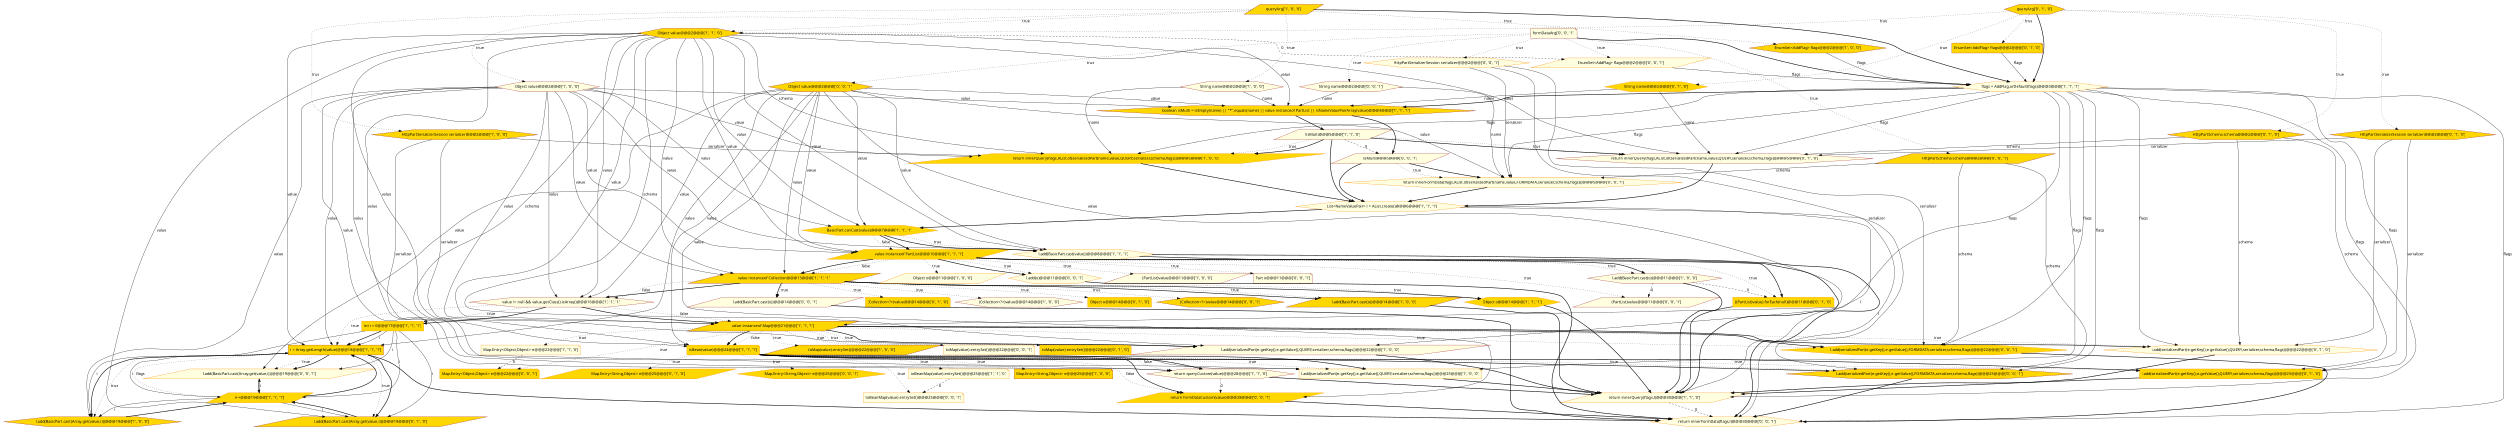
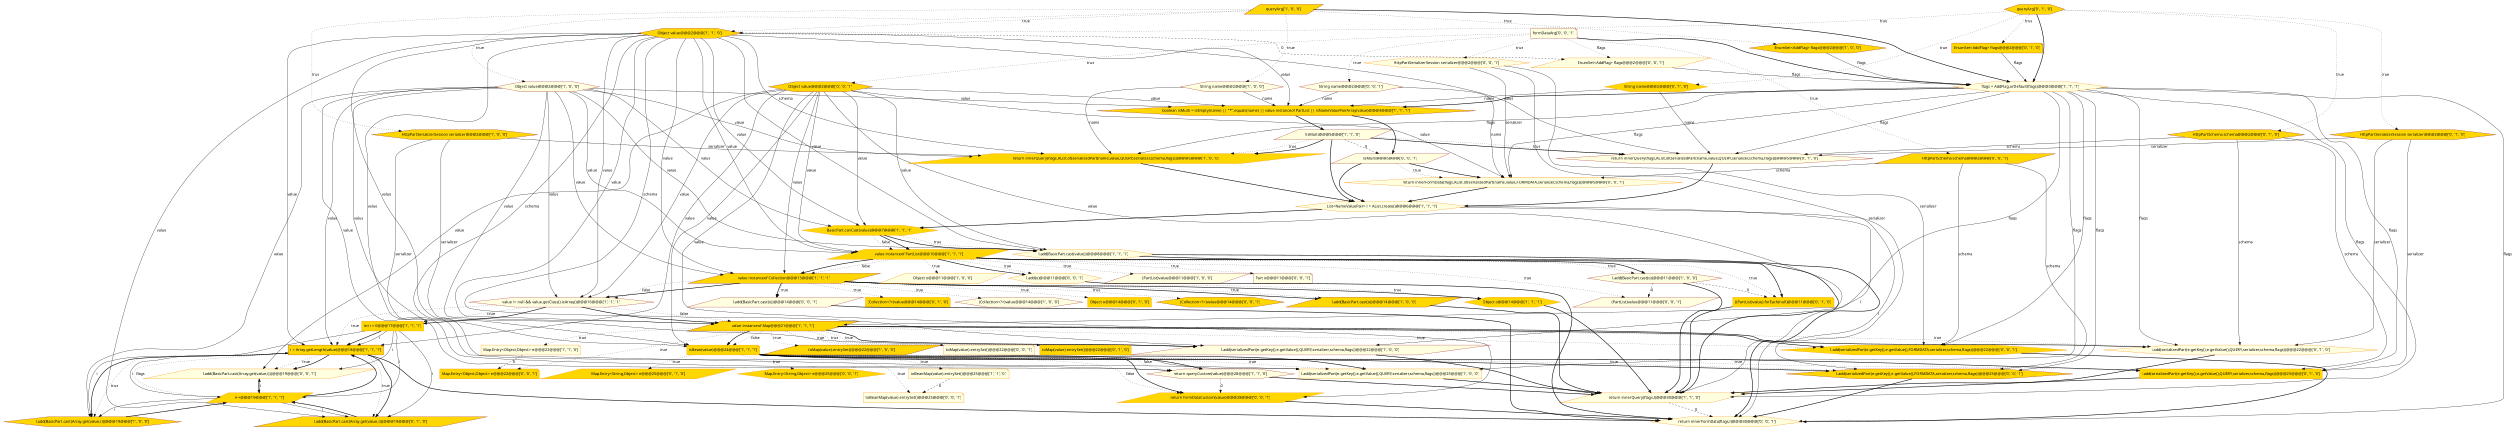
edge "formDataArg['0', '0', '1']" -> "EnumSet<AddFlag> flags@@@2@@@['0', '0', '1']": label "true" -> "flags"
node "Map.Entry<String,Object> e@@@25@@@['1', '0', '0']": removed
